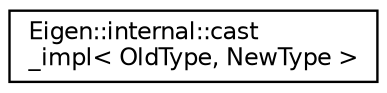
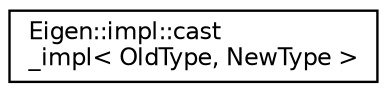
node "Eigen::internal::cast _impl< OldType, NewType >": label "Eigen::internal::cast _impl< OldType, NewType >" -> "Eigen::impl::cast _impl< OldType, NewType >"
